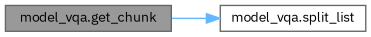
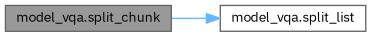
node "model_vqa.get_chunk": label "model_vqa.get_chunk" -> "model_vqa.split_chunk"
